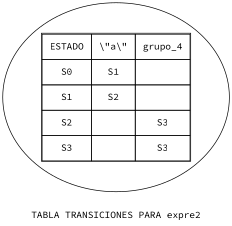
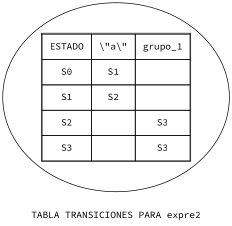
node "ESTADO": text "grupo_4" -> "grupo_1"
